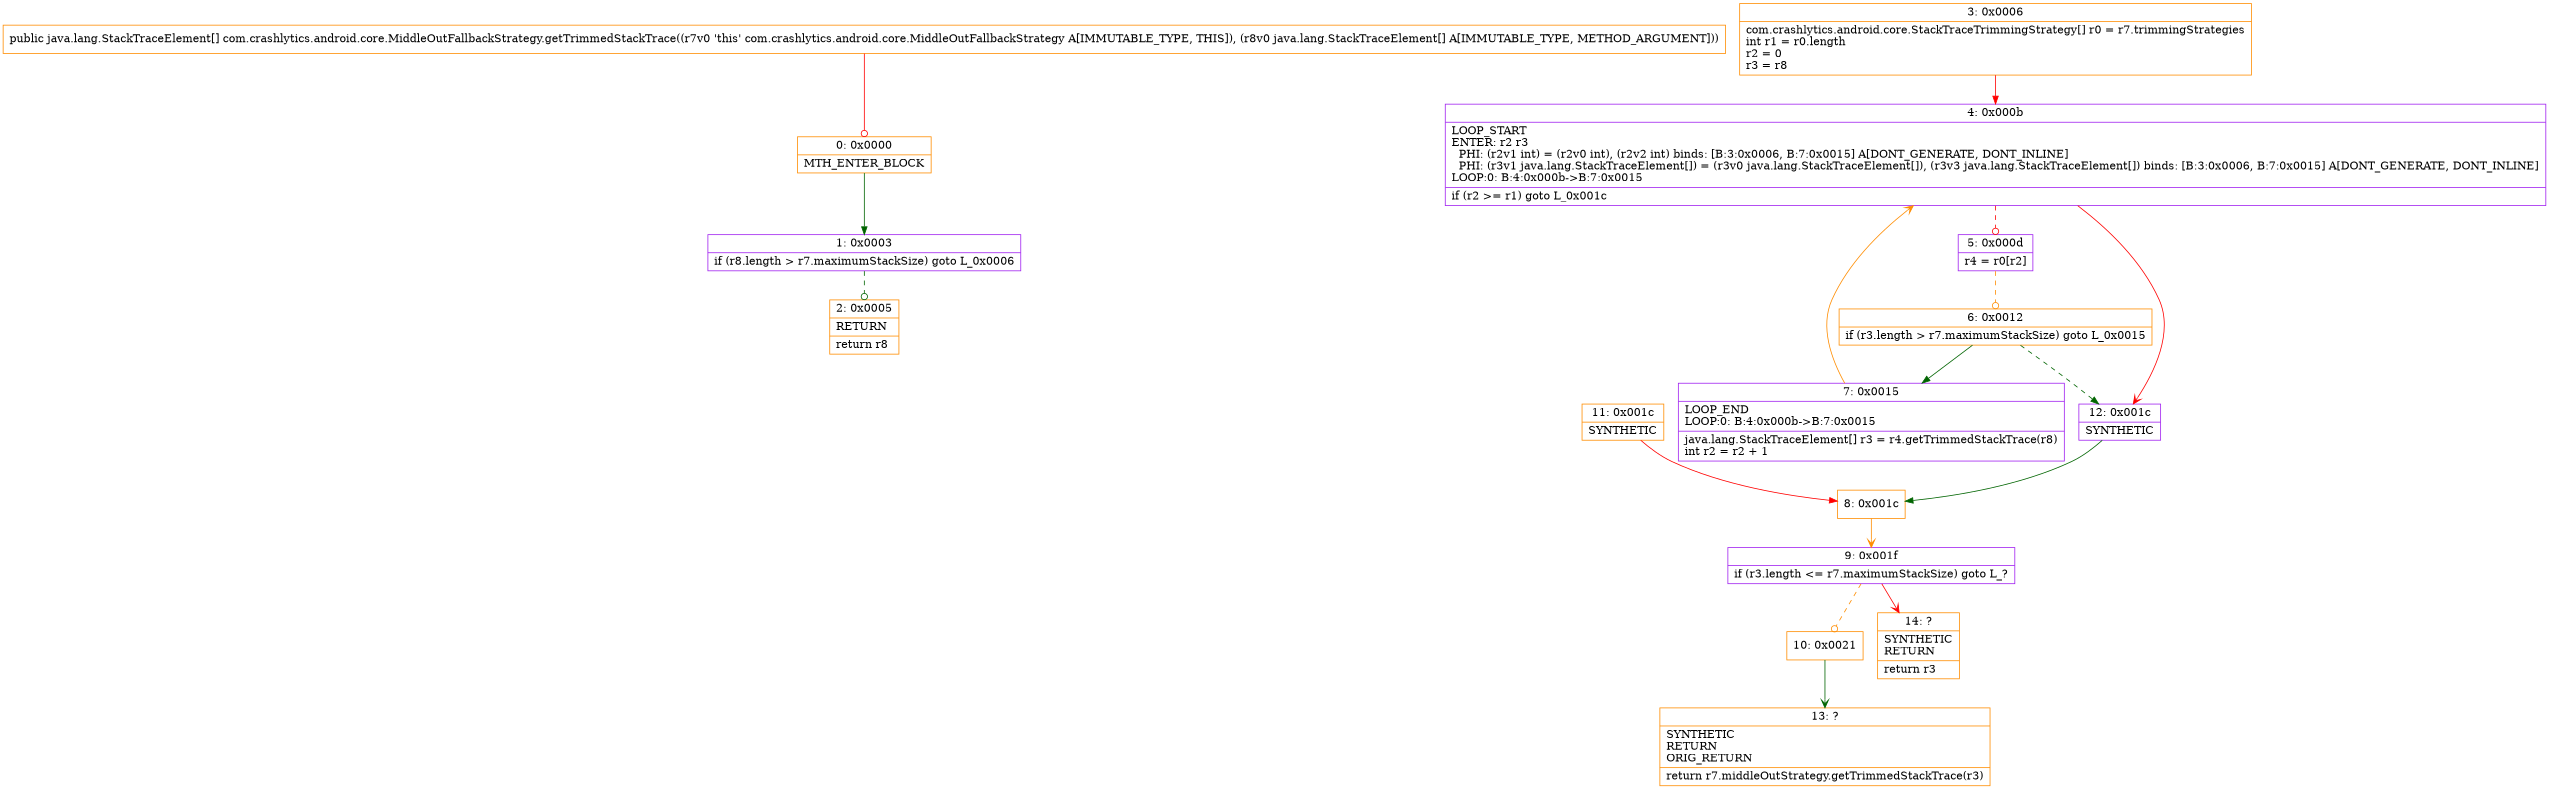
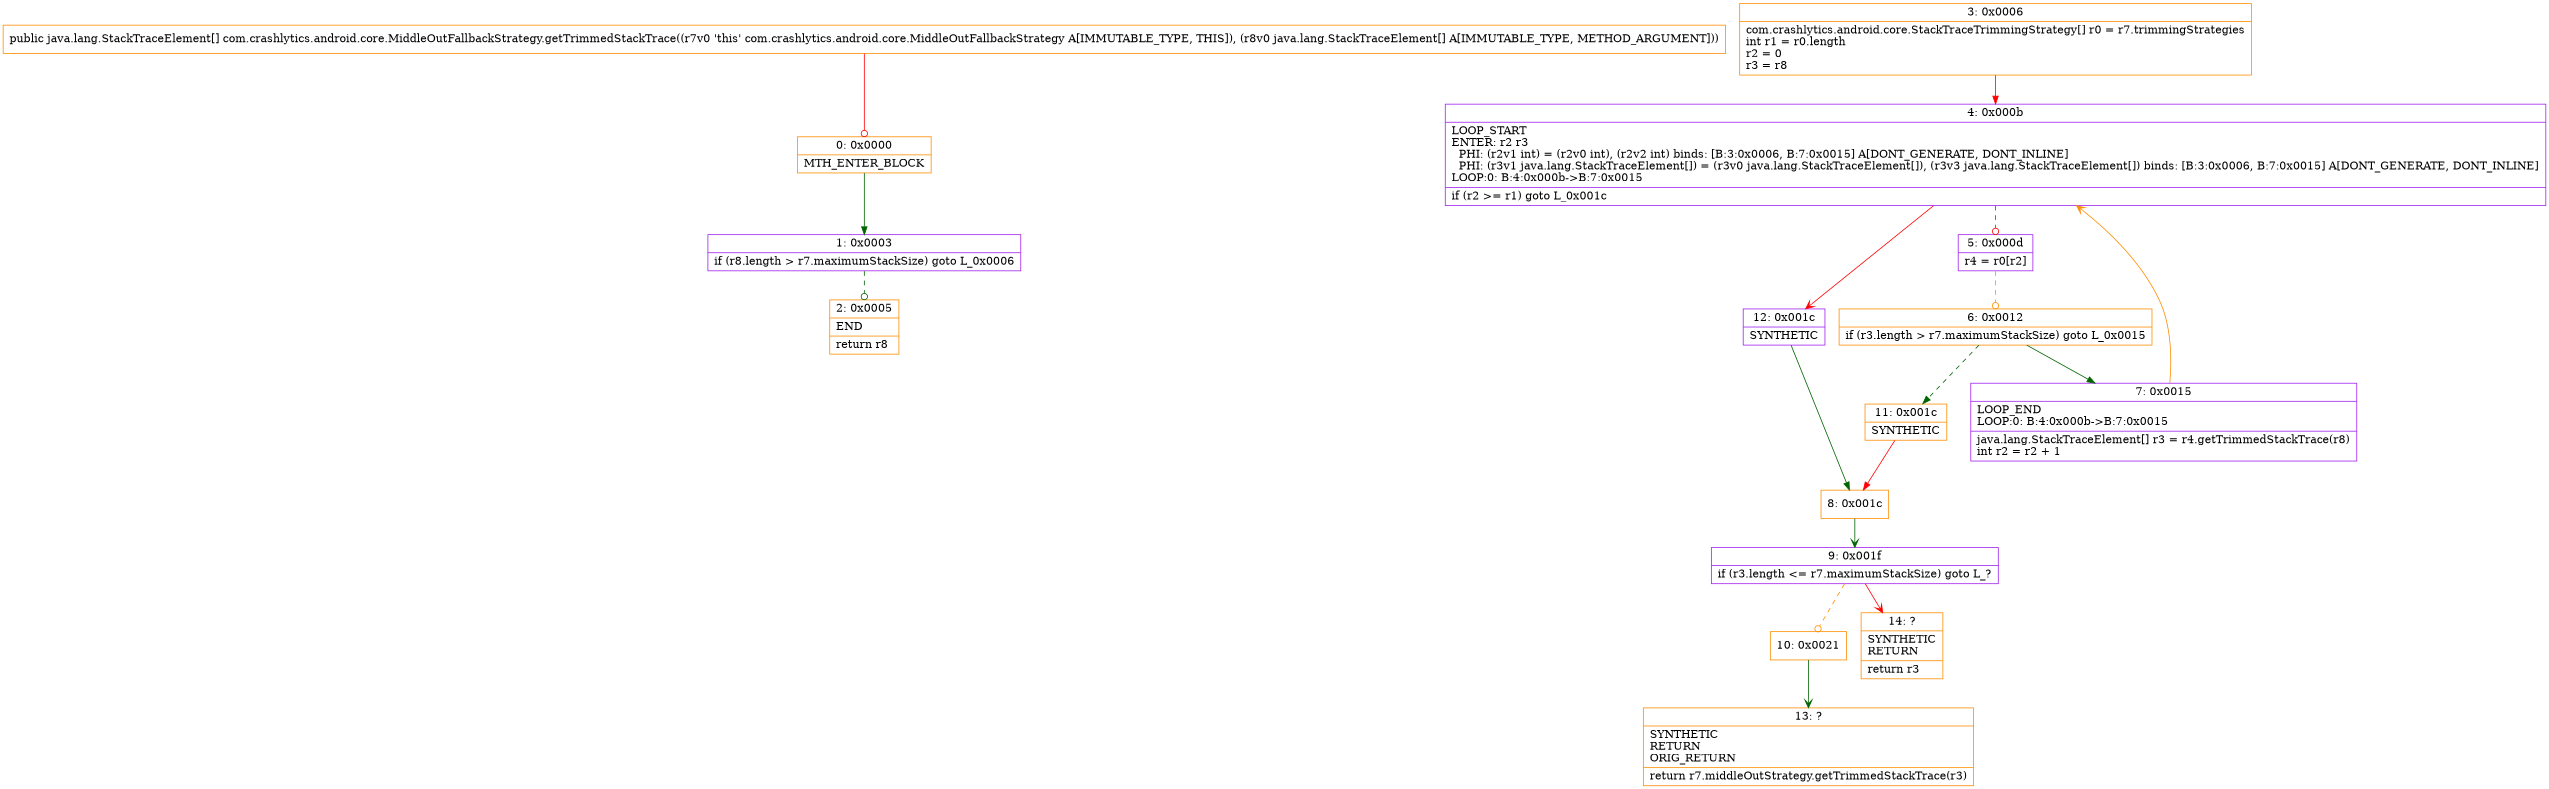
node "2: 0x0005": text "RETURN" -> "END"
edge "6: 0x0012" -> "12: 0x001c": now "6: 0x0012" -> "11: 0x001c"
edge "8: 0x001c" -> "9: 0x001f": color darkorange -> darkgreen
